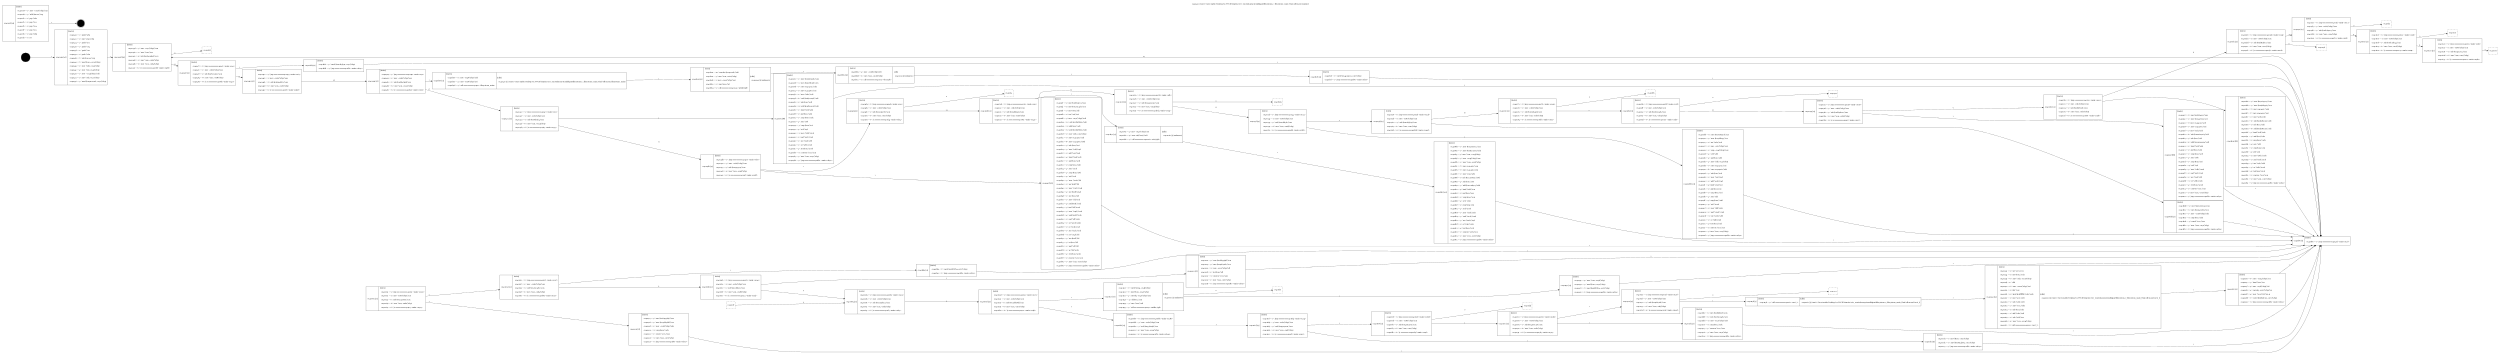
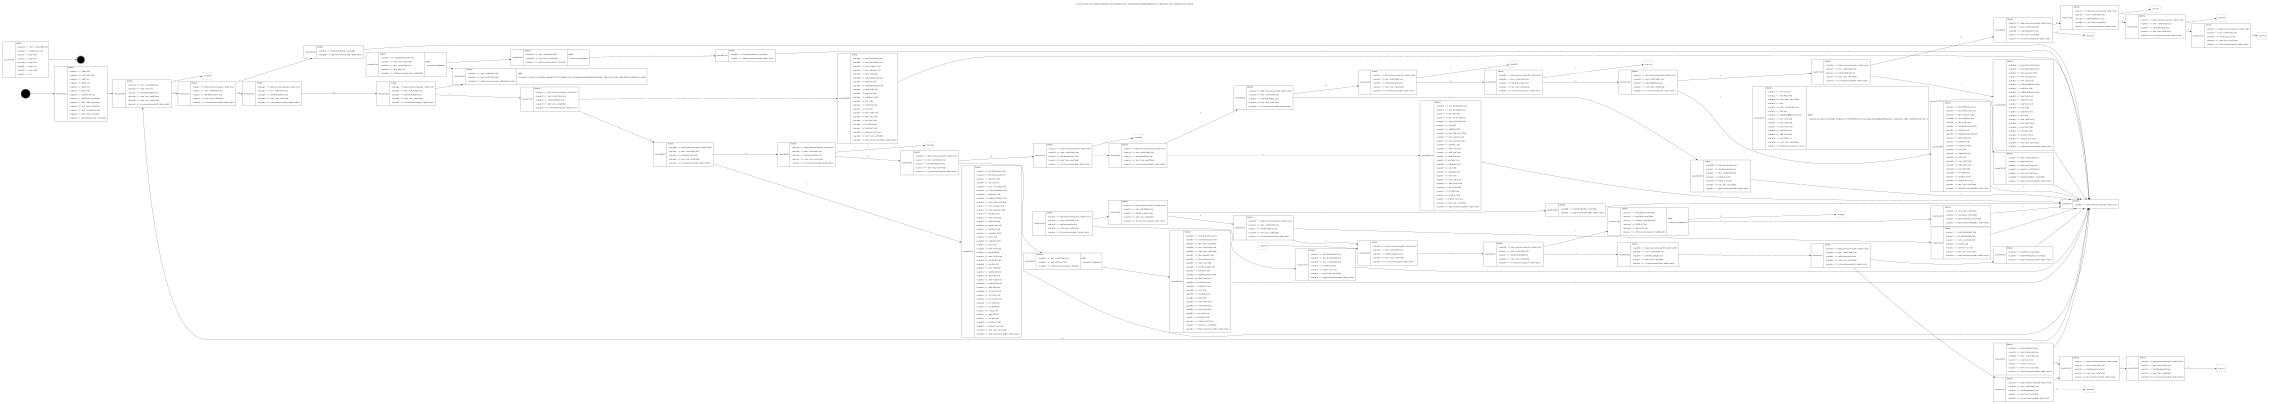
edge "0x401b96 [12]" -> "0x401ba2 [23]": reversed
node "0x401a3d [5]": removed
edge "0x401701 [25]" -> "0x4017d3 [27]": reversed
